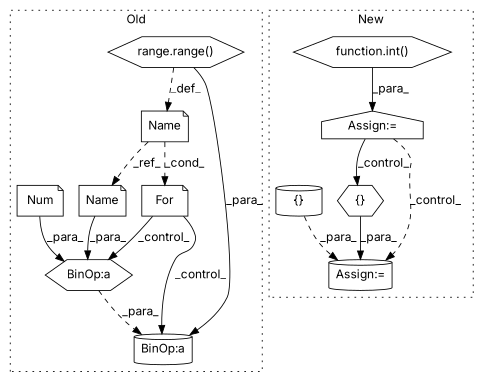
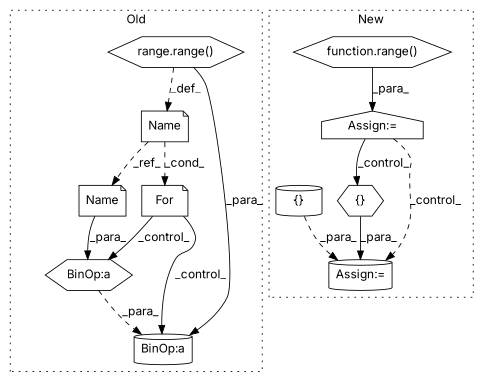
node "function.int()": label "function.int()" -> "function.range()"
node "Num": removed
